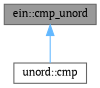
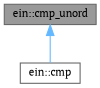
node "unord::cmp": label "unord::cmp" -> "ein::cmp"
